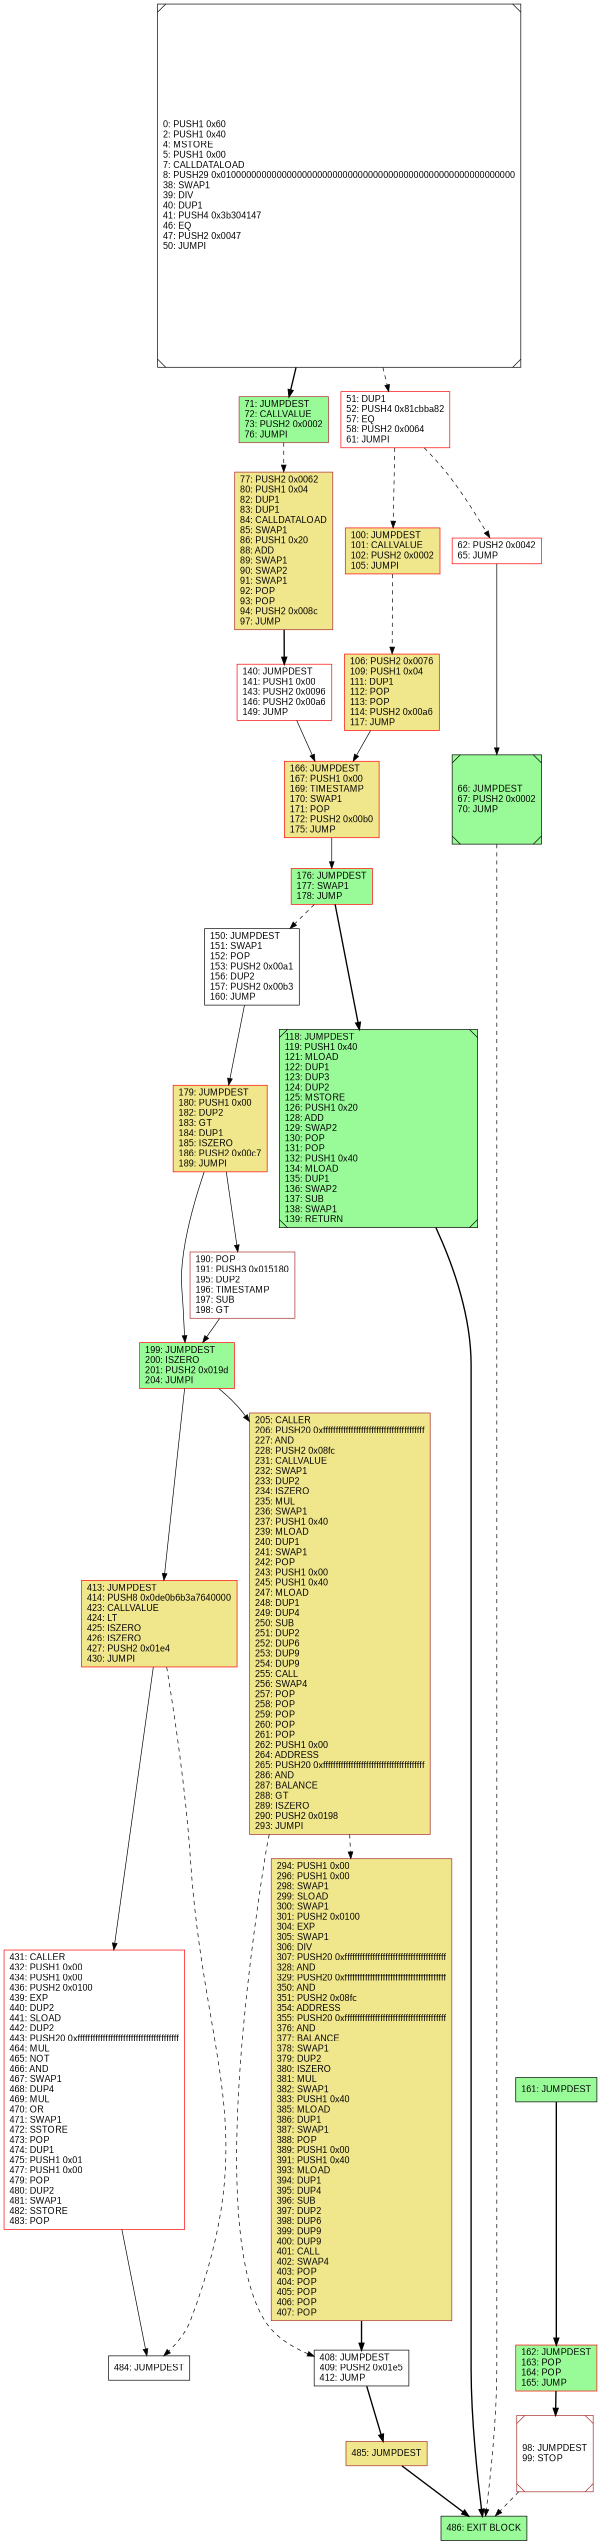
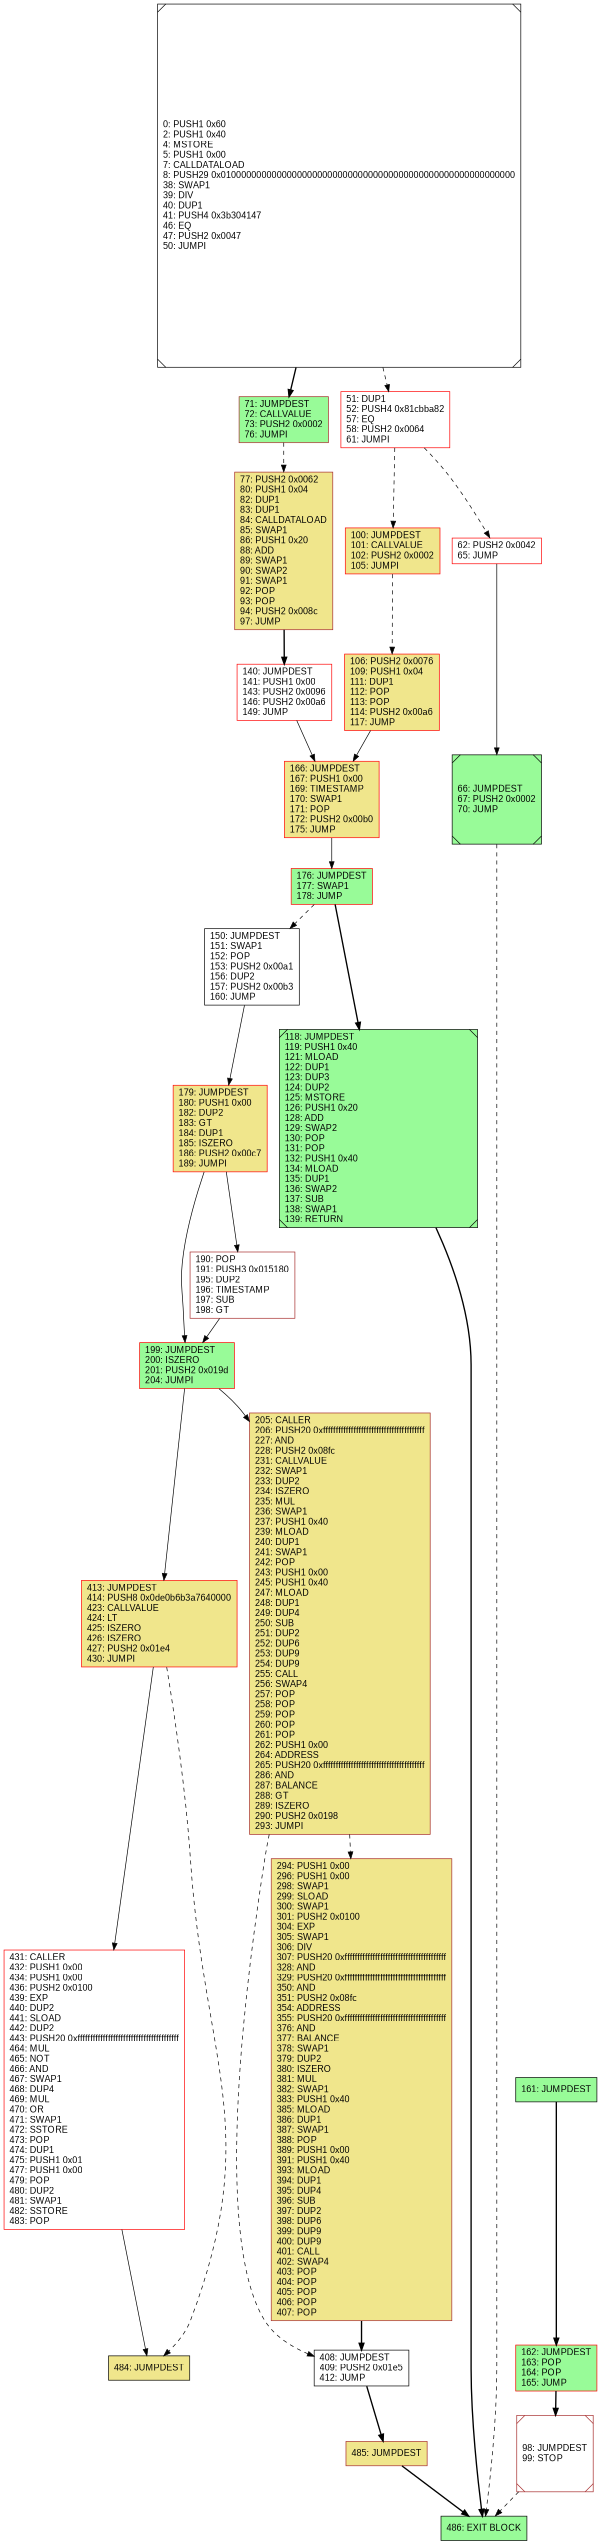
node "484: JUMPDEST": fillcolor white -> khaki
